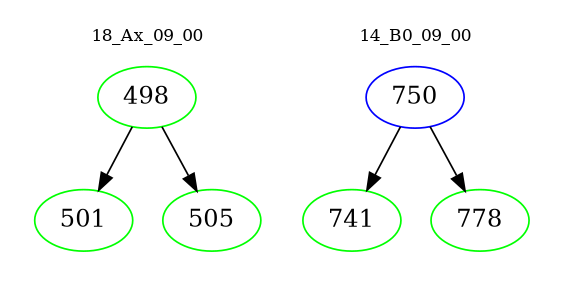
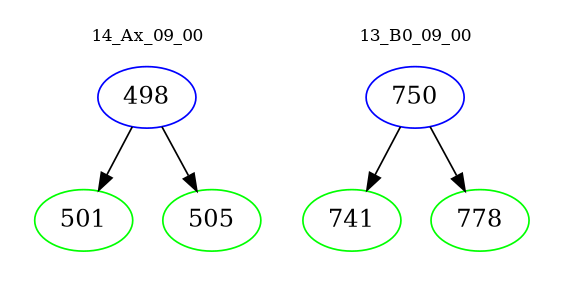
cluster "18_Ax_09_00": label "18_Ax_09_00" -> "14_Ax_09_00"
cluster "14_B0_09_00": label "14_B0_09_00" -> "13_B0_09_00"
node "498": color green -> blue
